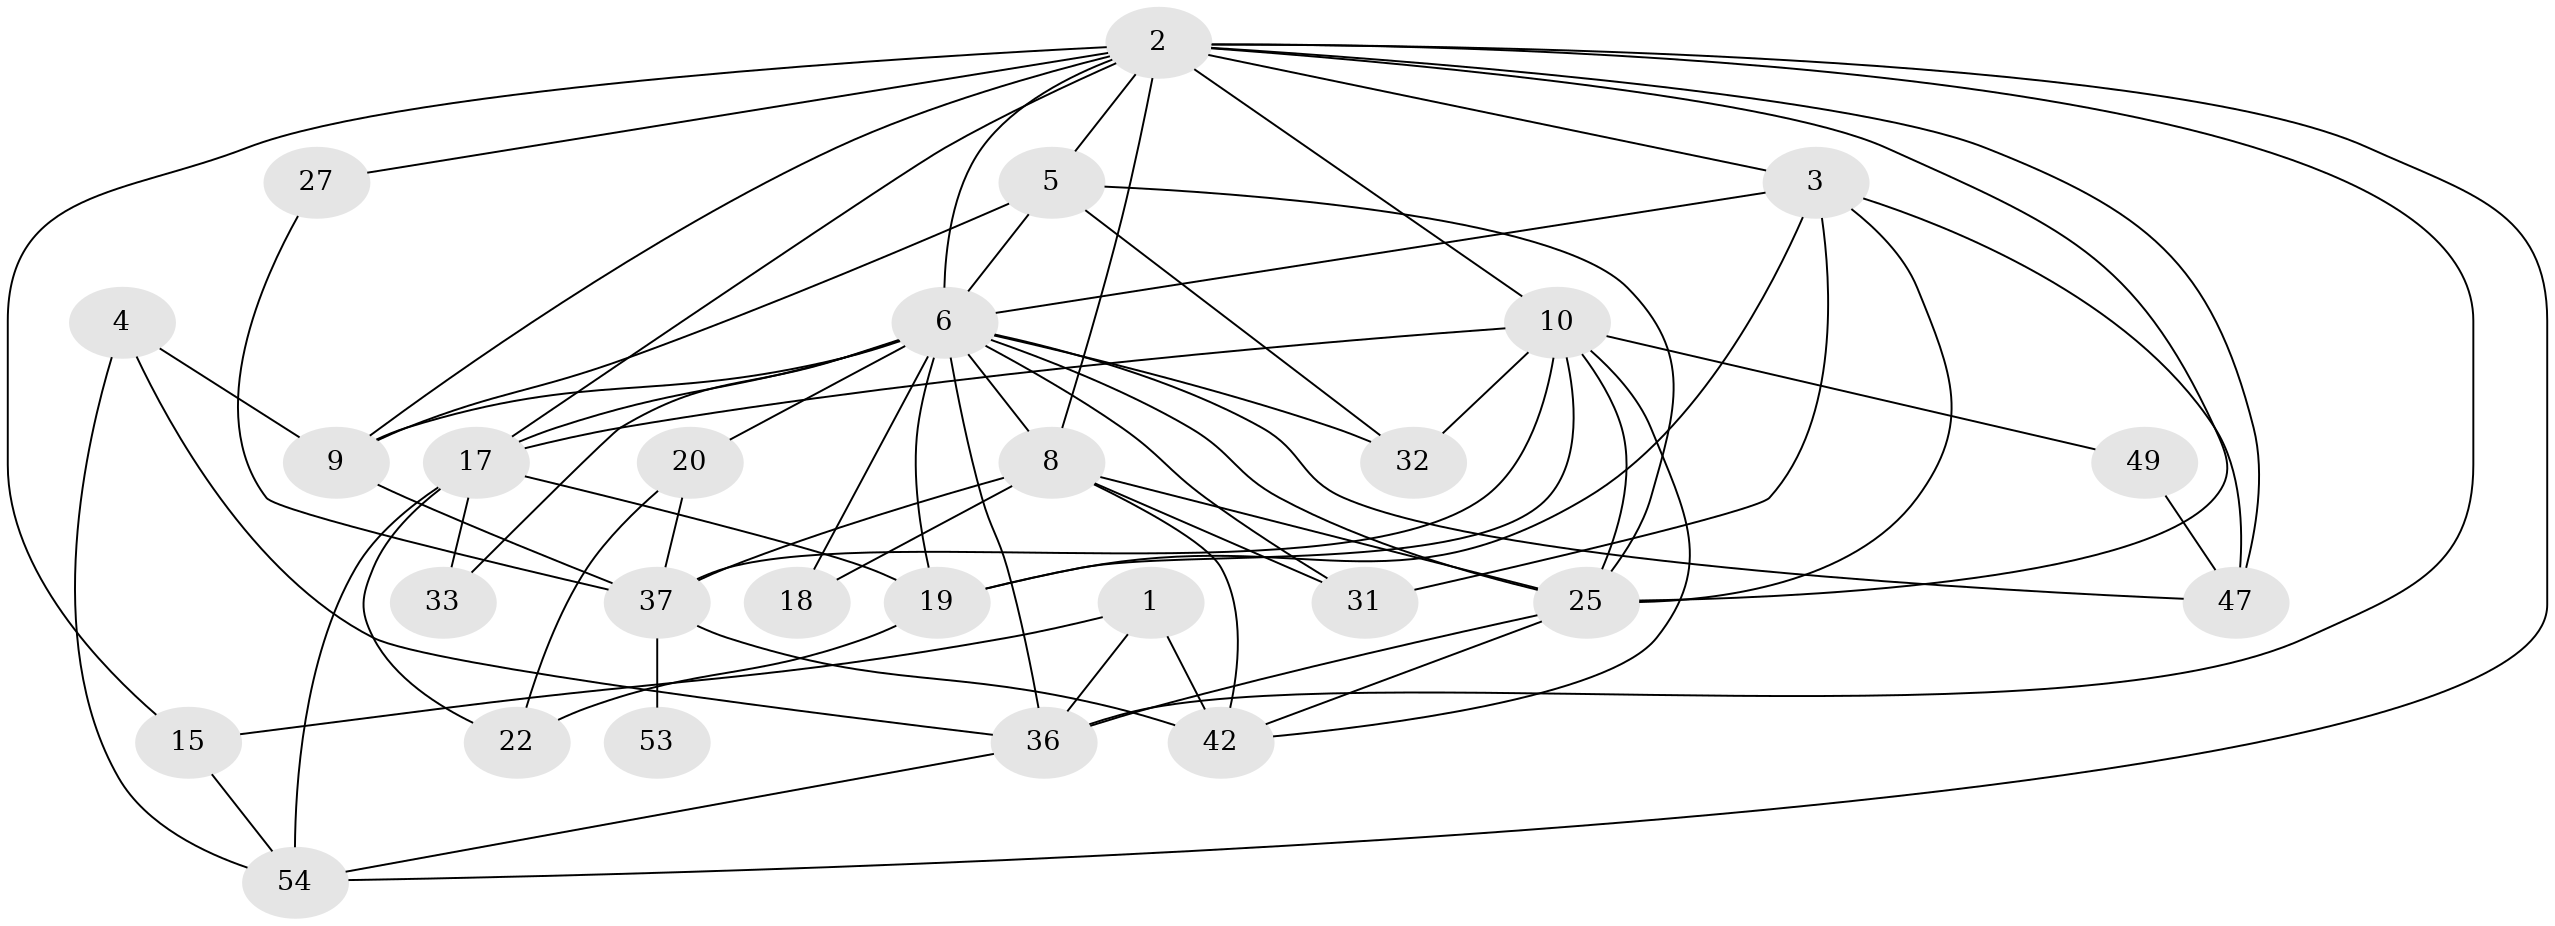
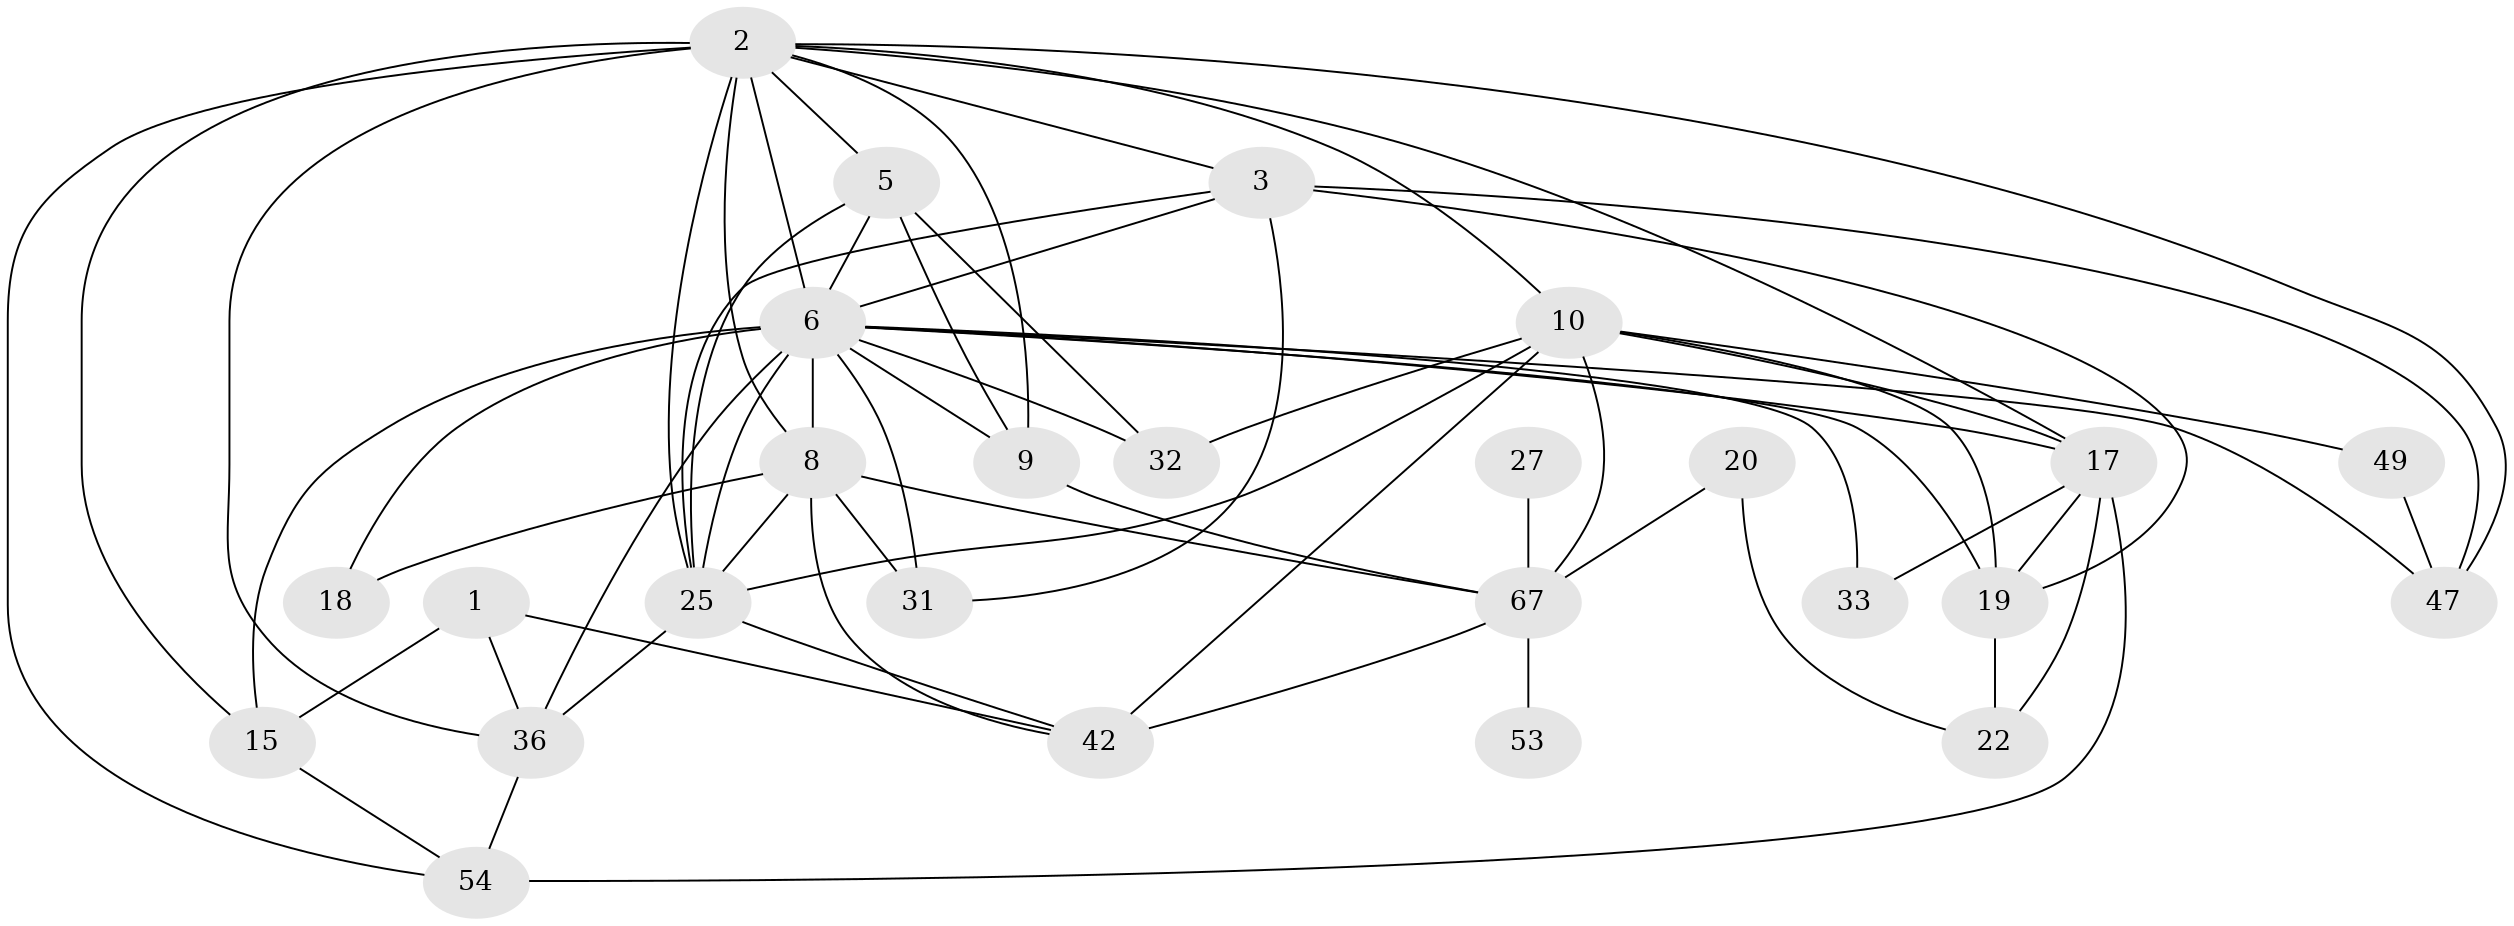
edge "2" -- "27": removed
node "4": removed
edge "6" -- "20": now "6" -- "15"
node "37": label "37" -> "67"
